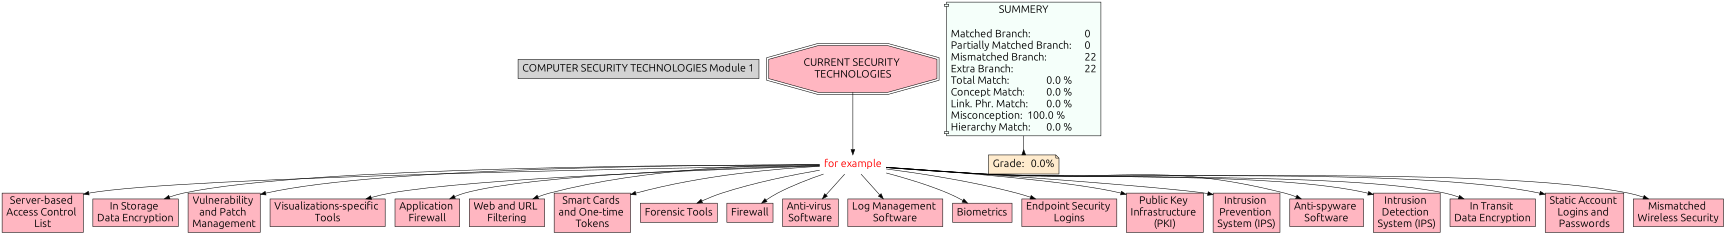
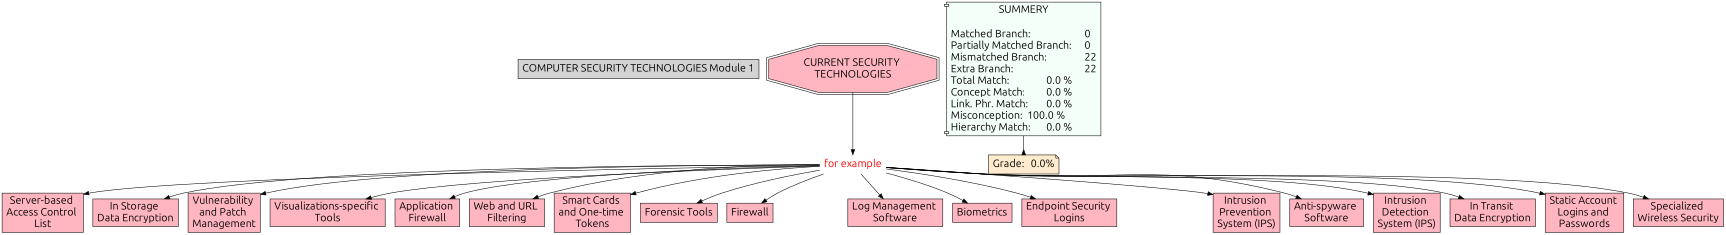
node "Anti-virus Software": removed
node "Public Key Infrastructure (PKI)": removed
node "Mismatched Wireless Security": label "Mismatched Wireless Security" -> "Specialized Wireless Security"
